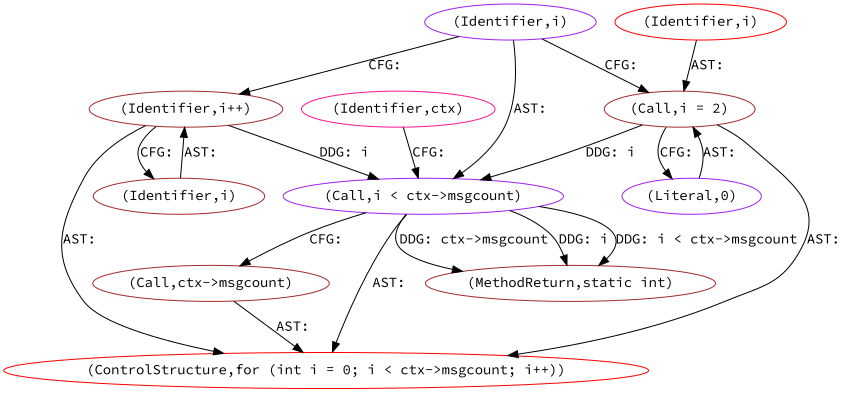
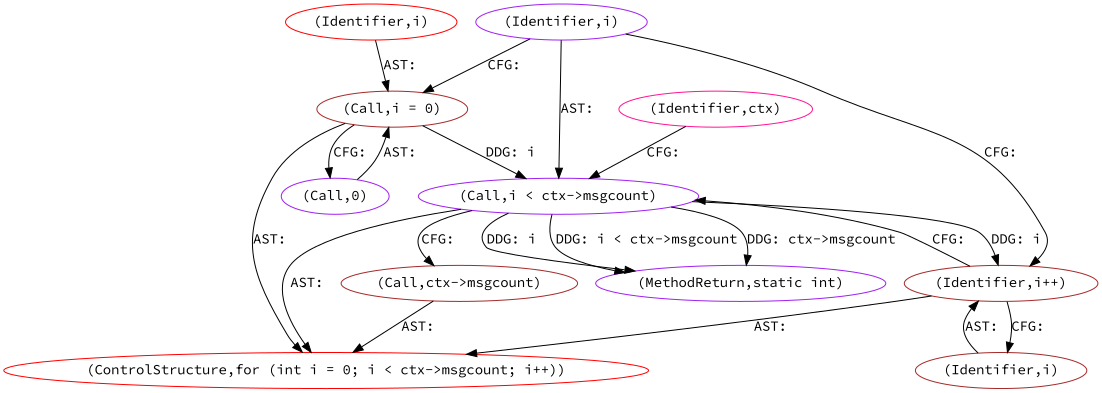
node "(Call,i = 2)": label "(Call,i = 2)" -> "(Call,i = 0)"
edge "(Identifier,i++)" -> "(Call,i < ctx->msgcount)": label "DDG: i" -> "CFG: "
node "(Literal,0)": label "(Literal,0)" -> "(Call,0)"
edge "(Call,i < ctx->msgcount)" -> "(Identifier,i++)": added, label "DDG: i"
node "(MethodReturn,static int)": color brown -> purple
